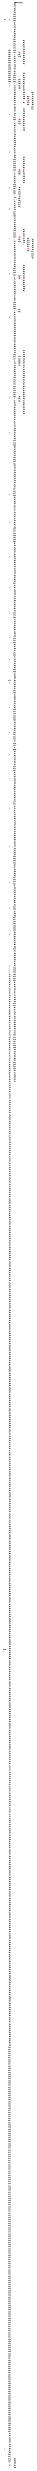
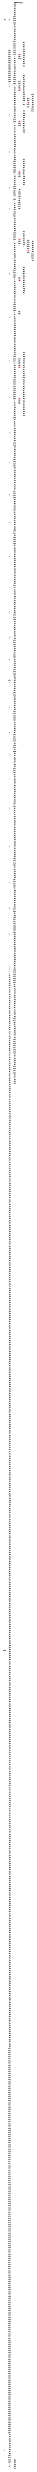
node "cell151": added
